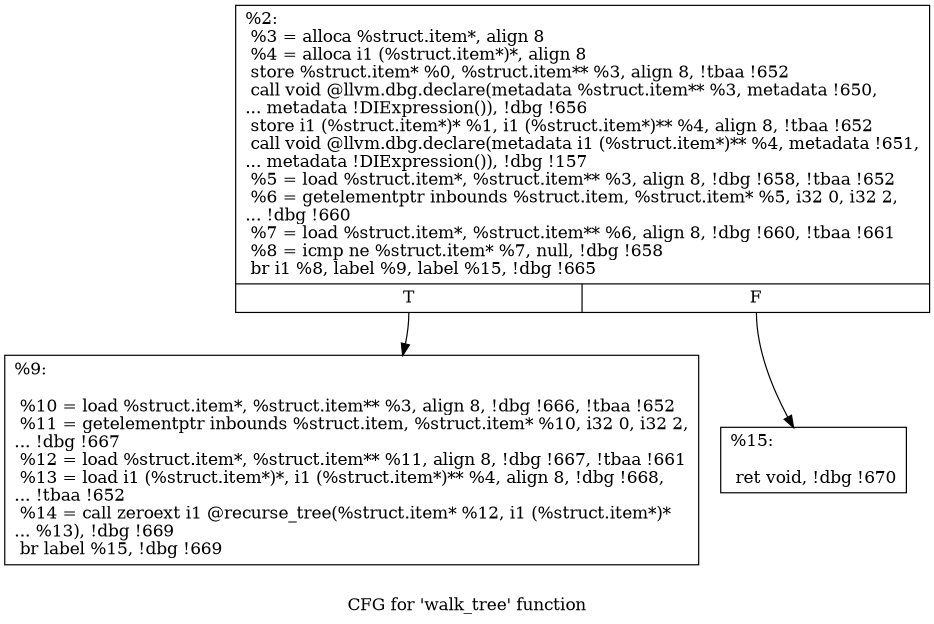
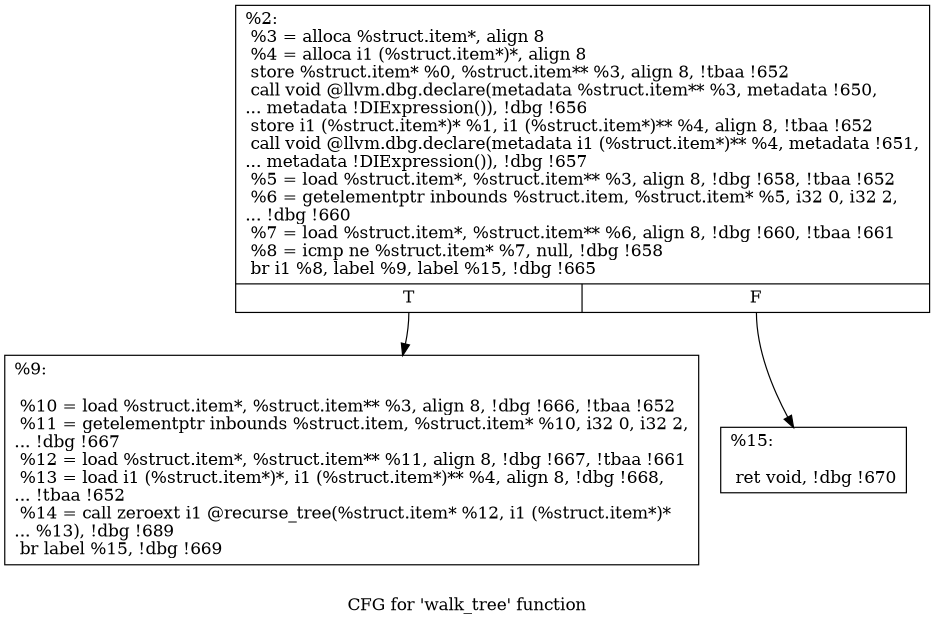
node "%2:": text "... metadata !DIExpression()), !dbg !157" -> "... metadata !DIExpression()), !dbg !657"
node "%9:": text "... %13), !dbg !669" -> "... %13), !dbg !689"
